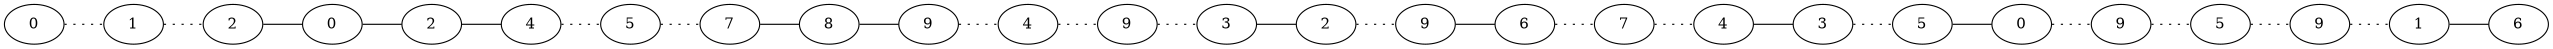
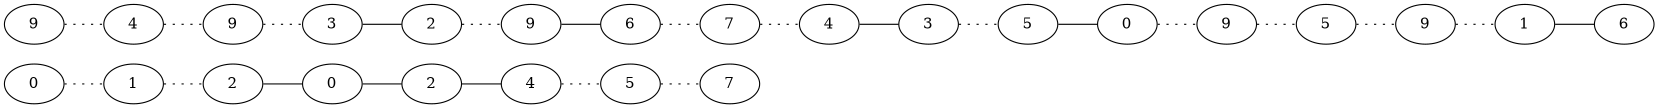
node "8": removed
